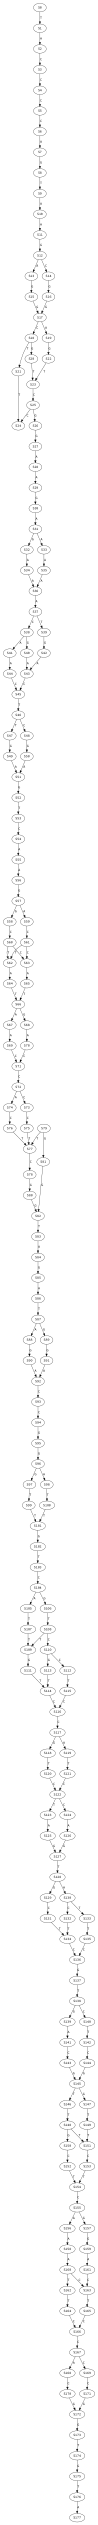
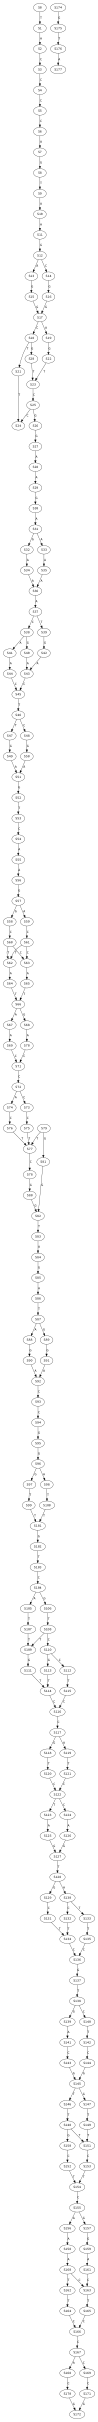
node "S173": removed
